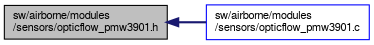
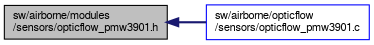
node "sw/airborne/modules /sensors/opticflow_pmw3901.c": label "sw/airborne/modules /sensors/opticflow_pmw3901.c" -> "sw/airborne/opticflow /sensors/opticflow_pmw3901.c"
